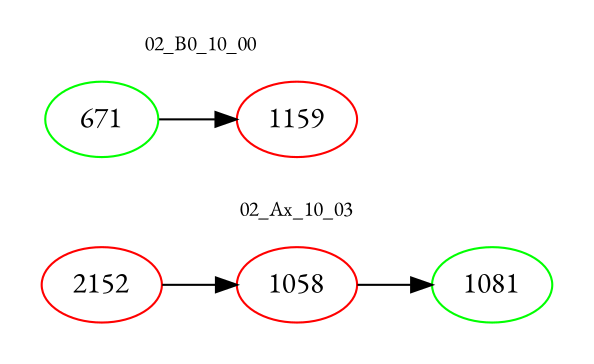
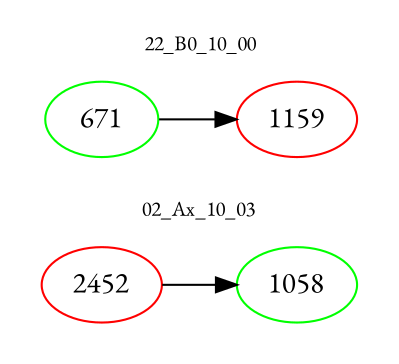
cluster "02_B0_10_00": label "02_B0_10_00" -> "22_B0_10_00"
node "2152": label "2152" -> "2452"
node "1058": color red -> green
node "1081": removed
